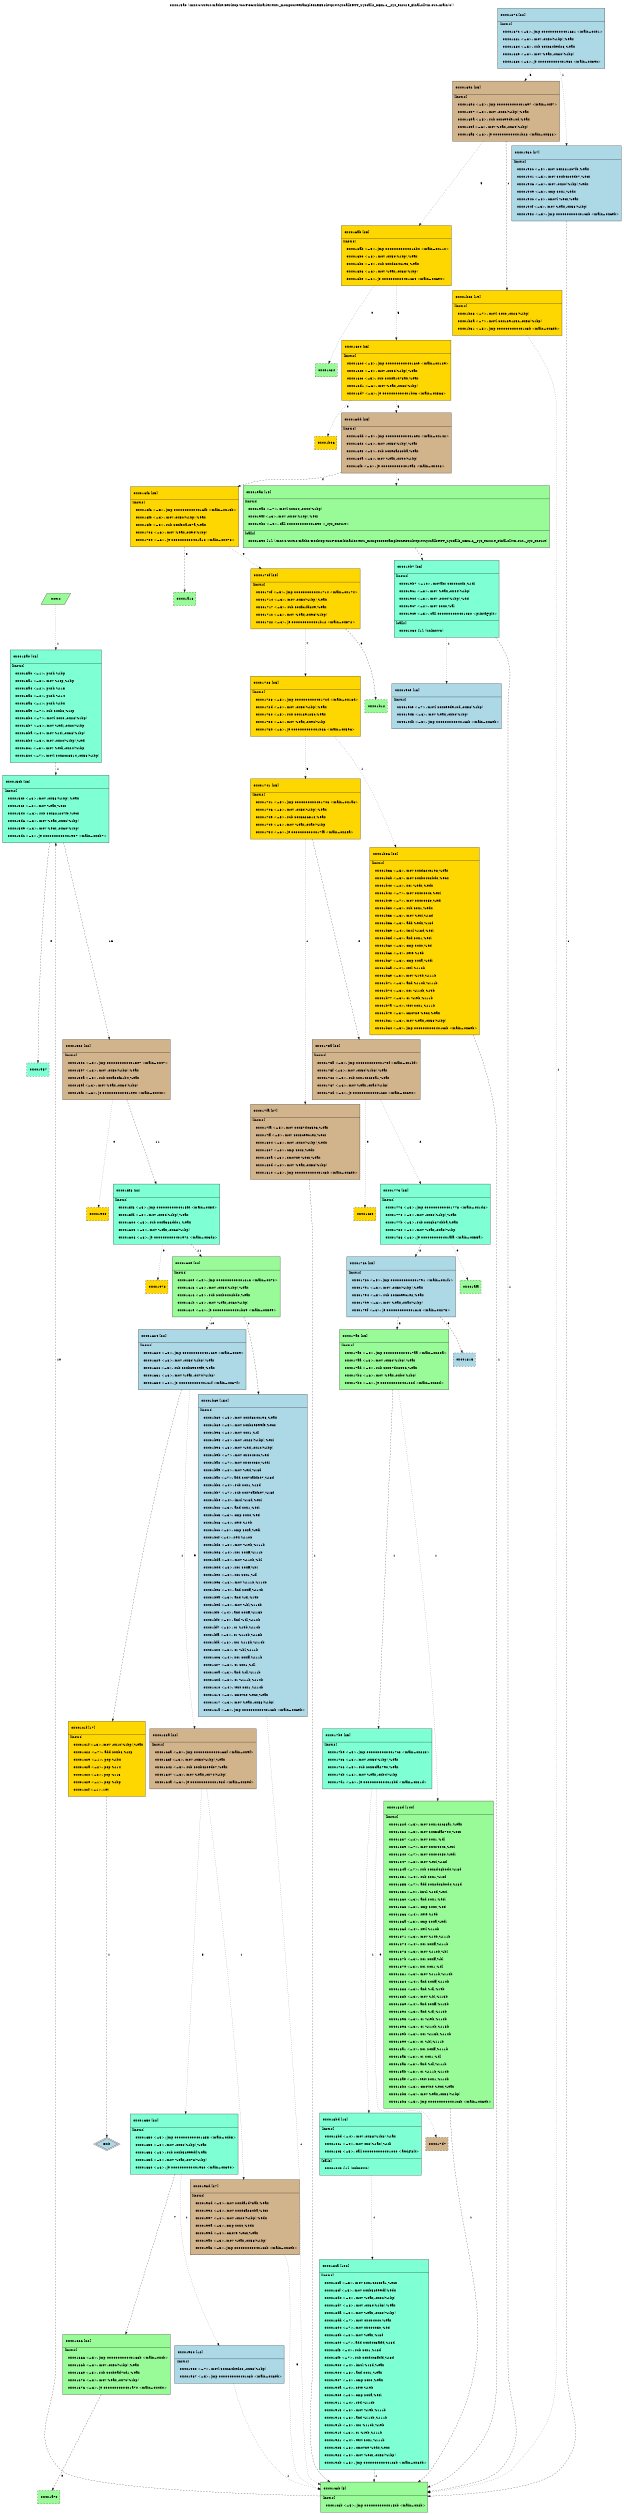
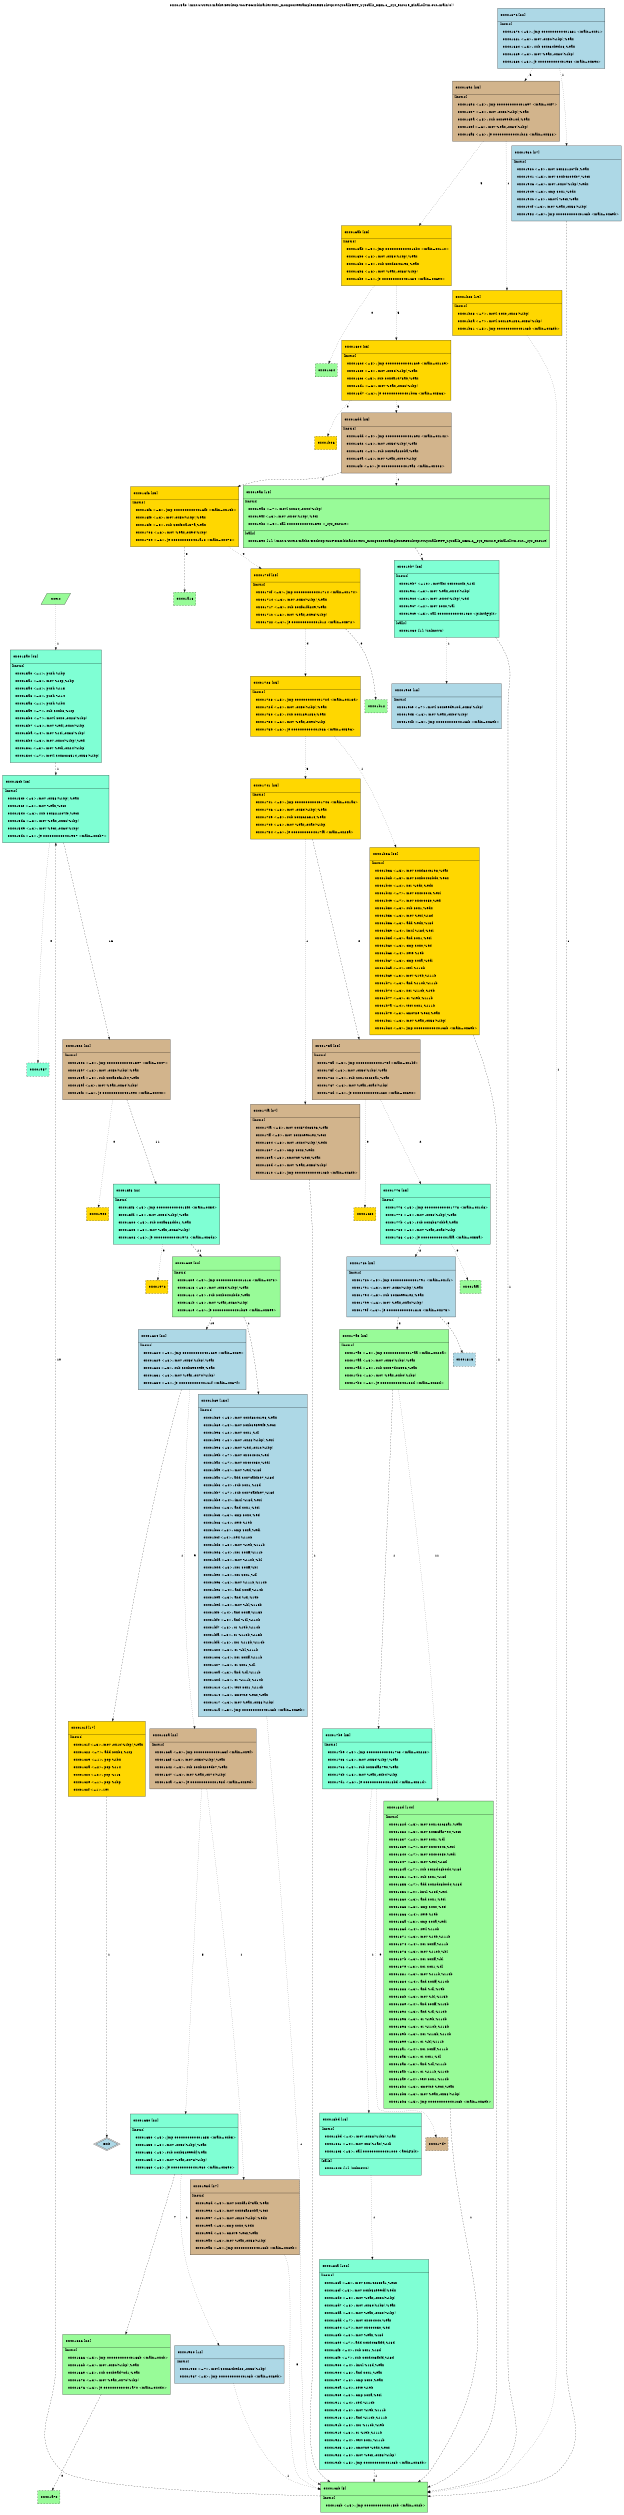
edge "0x401692 [25]" -> "0x401b23 [19]": style dashed -> dotted
edge "0x40170f [25]" -> "0x401728 [25]": label " 7" -> " 4"
edge "0x4015cb [23]" -> "0x401957": style dashed -> dotted
edge "0x4017a5 [25]" -> "0x40182d [144]": label " 1" -> " 11"
